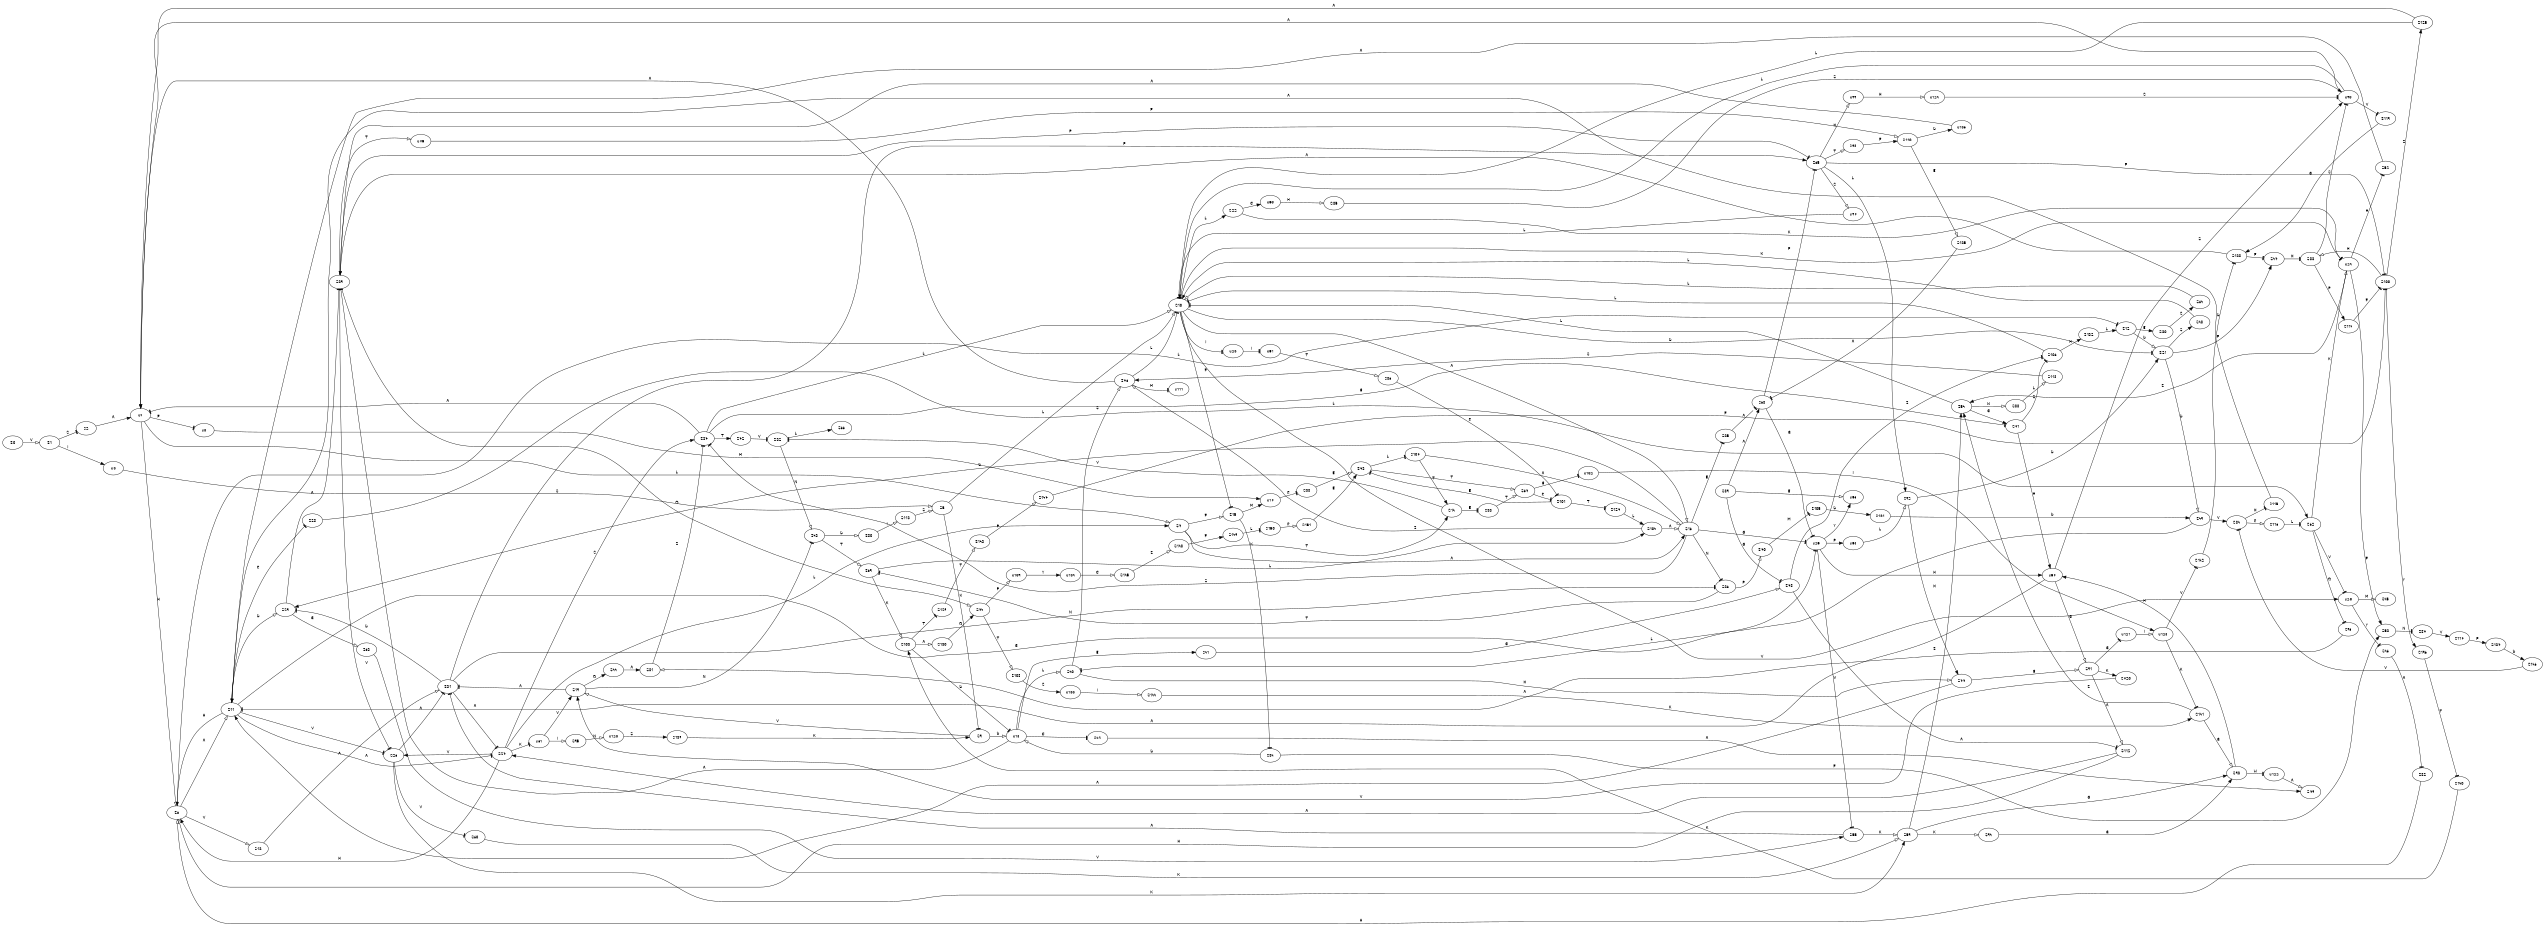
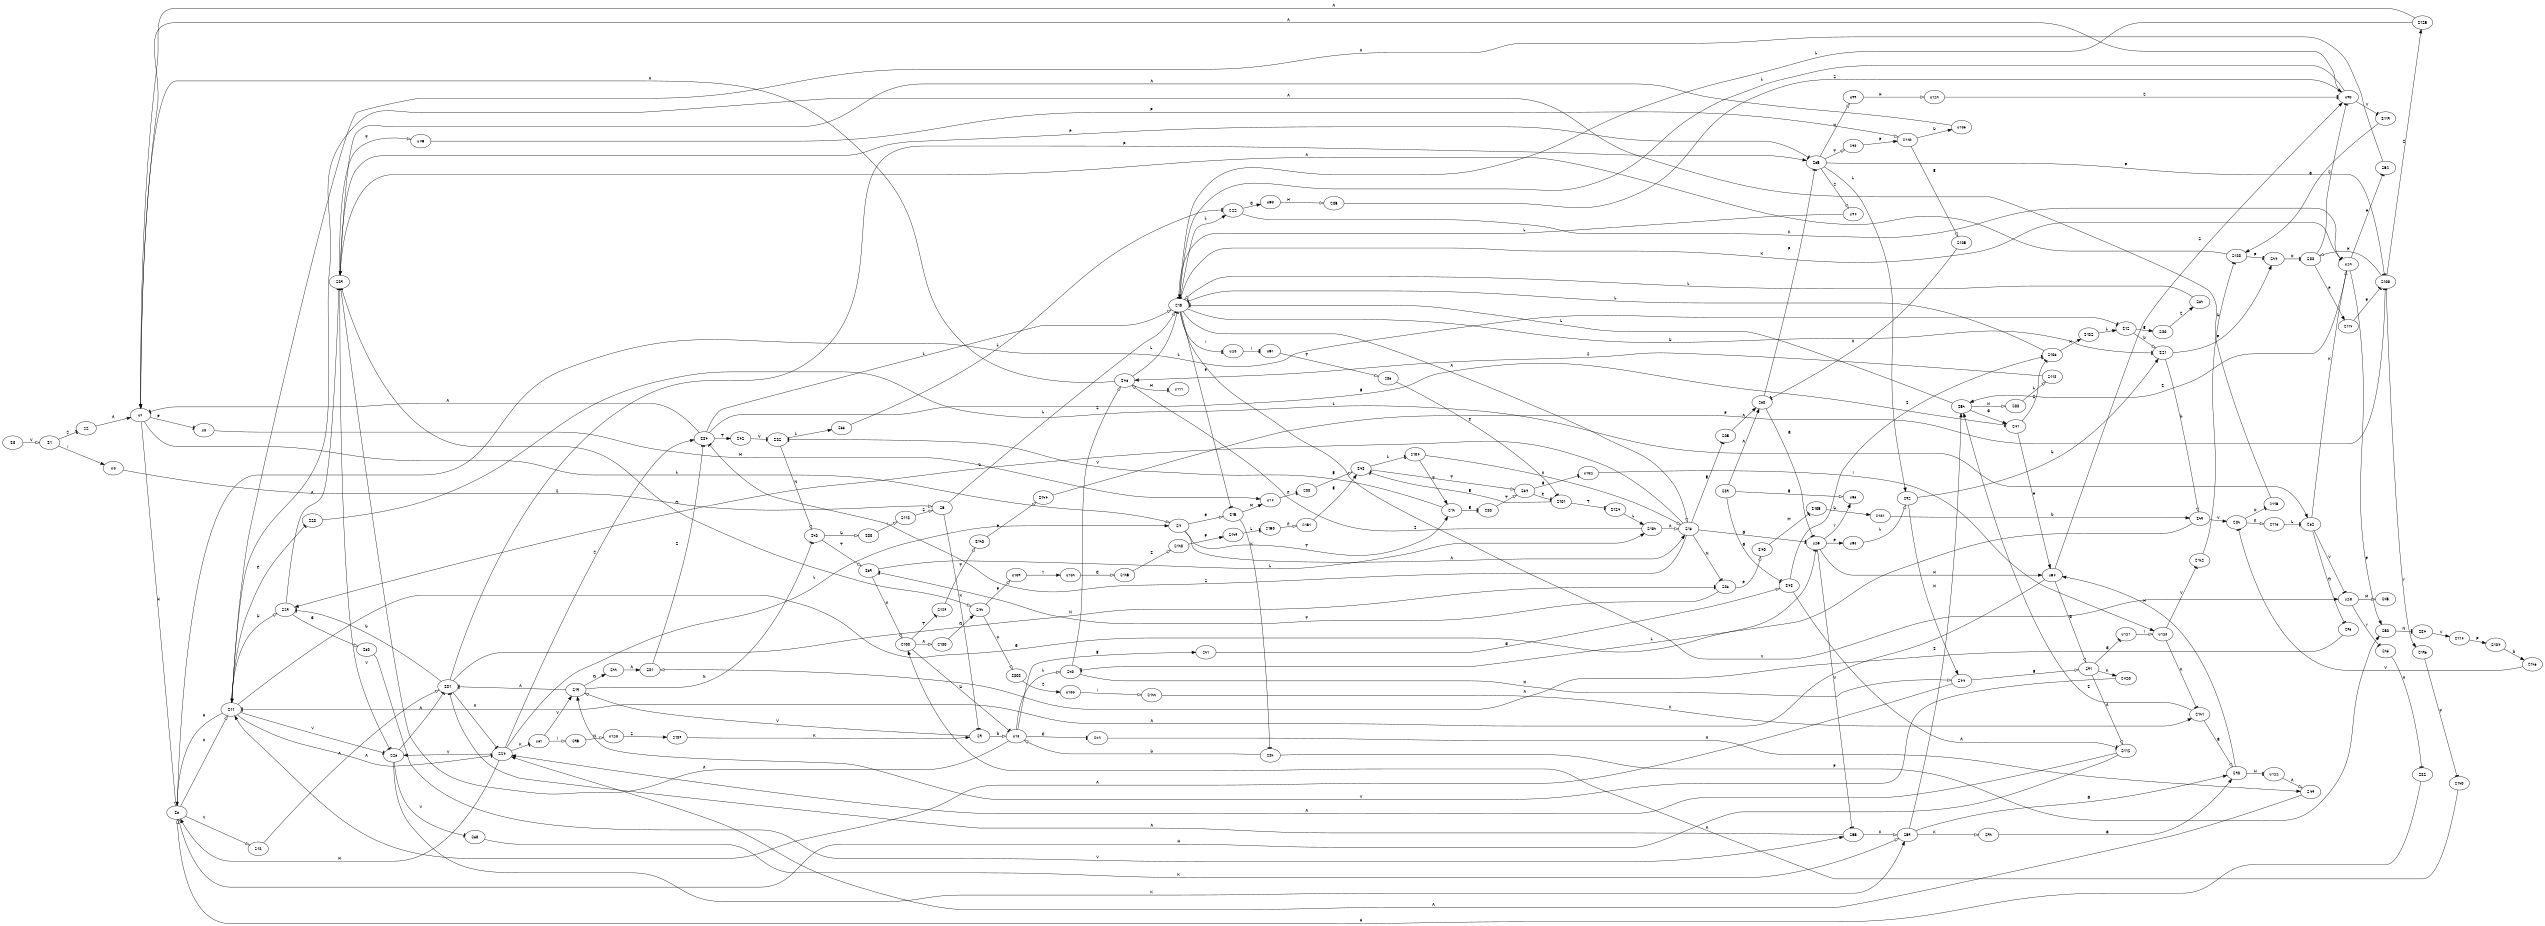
edge "S66" -> "S22": added, label "L"
node "S48": removed
edge "S35" -> "S68": arrowhead tee -> normal
node "S108": label "S108" -> "S808"
edge "S79" -> "S27": added, label "A"
